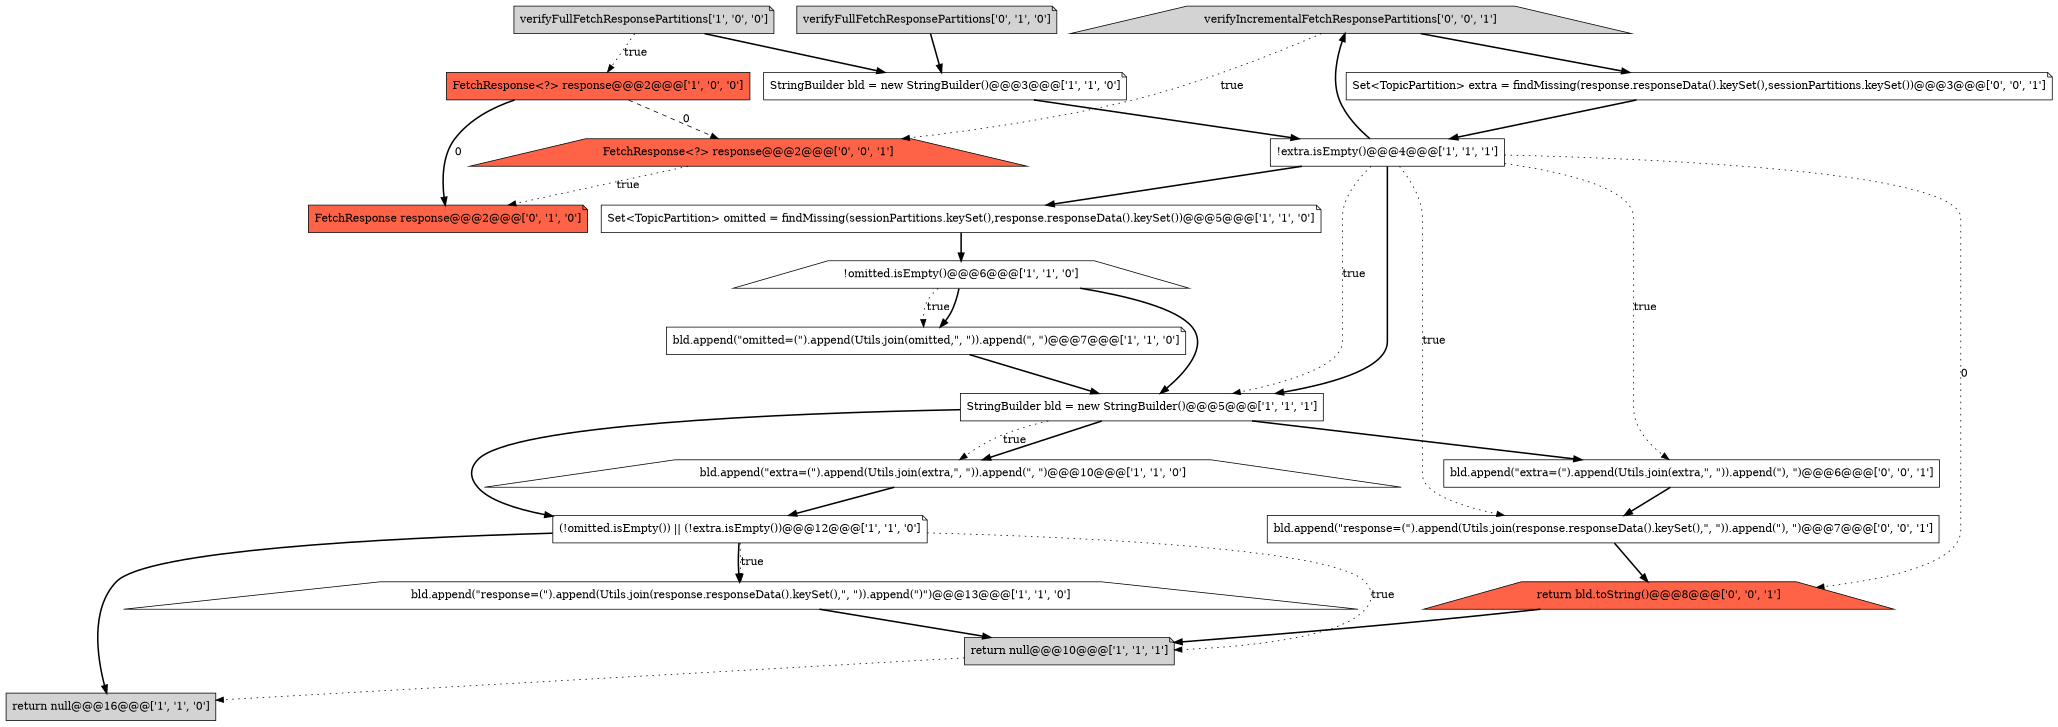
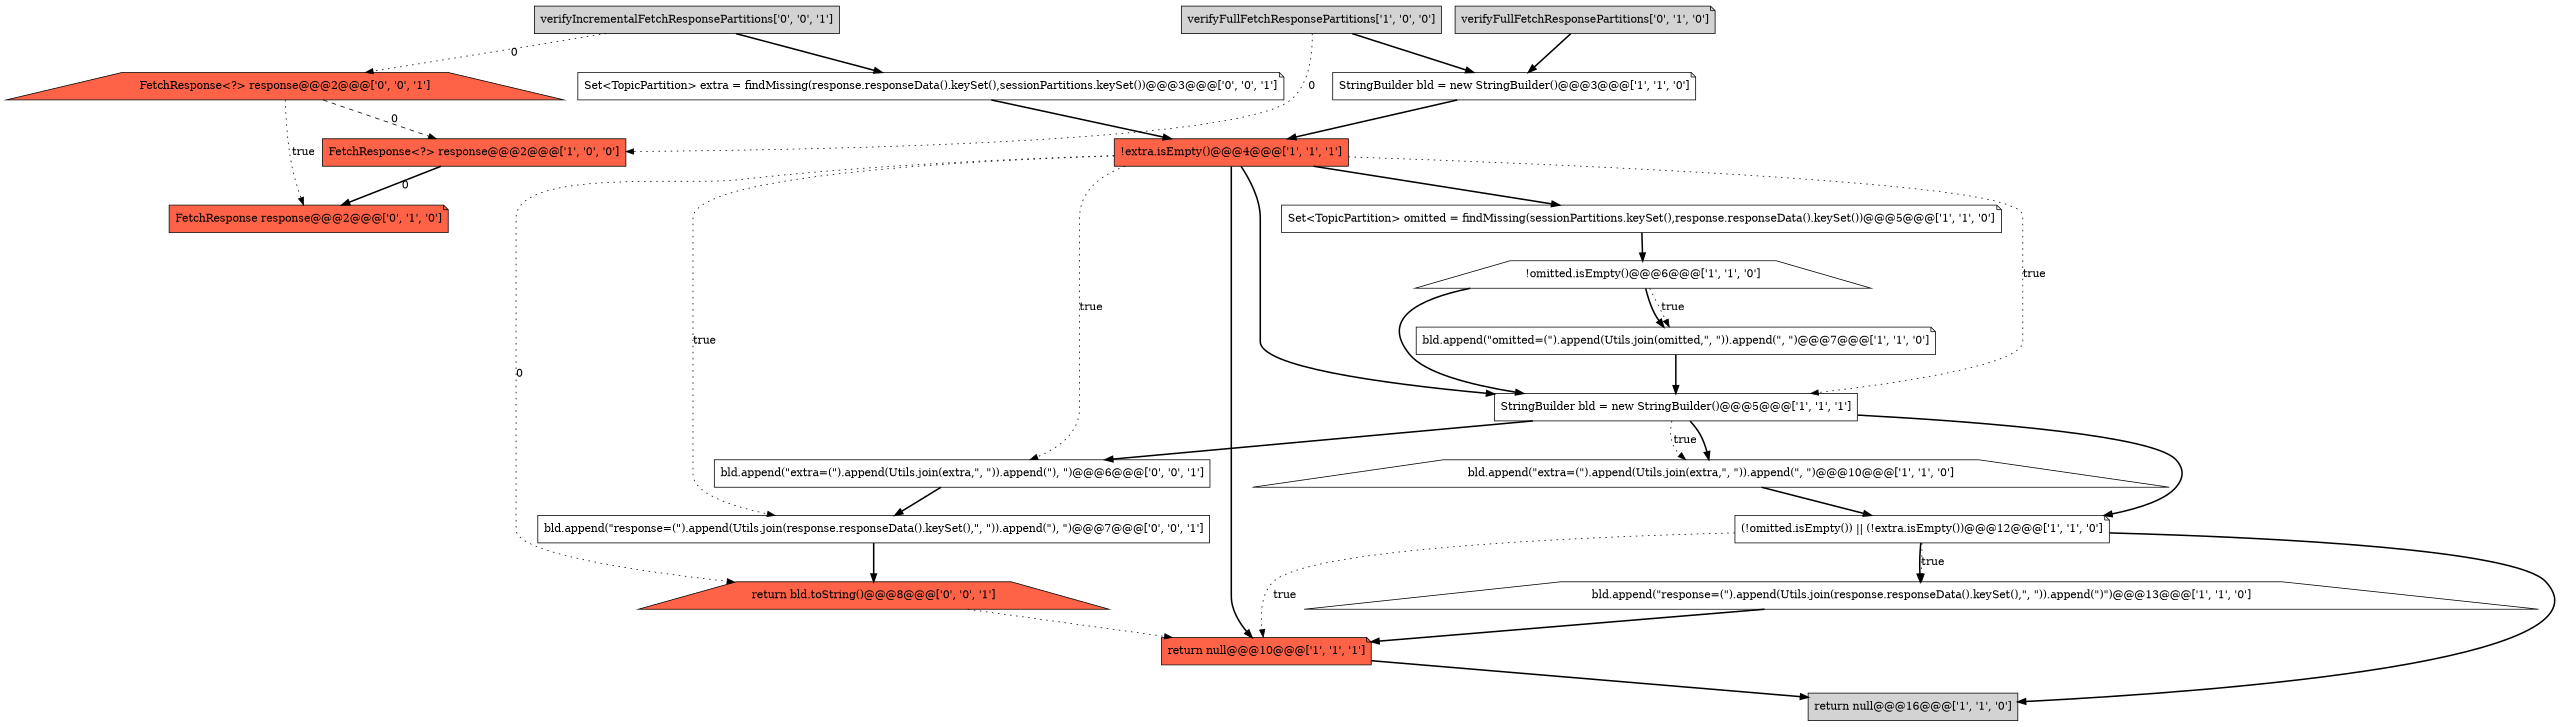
node "verifyFullFetchResponsePartitions['1', '0', '0']": shape note -> box
node "verifyIncrementalFetchResponsePartitions['0', '0', '1']": shape trapezium -> box
edge "verifyFullFetchResponsePartitions['1', '0', '0']" -> "FetchResponse<?> response@@@2@@@['1', '0', '0']": label "true" -> "0"
edge "verifyIncrementalFetchResponsePartitions['0', '0', '1']" -> "FetchResponse<?> response@@@2@@@['0', '0', '1']": label "true" -> "0"
edge "!extra.isEmpty()@@@4@@@['1', '1', '1']" -> "verifyIncrementalFetchResponsePartitions['0', '0', '1']": now "!extra.isEmpty()@@@4@@@['1', '1', '1']" -> "return null@@@10@@@['1', '1', '1']"
edge "FetchResponse<?> response@@@2@@@['1', '0', '0']" -> "FetchResponse<?> response@@@2@@@['0', '0', '1']": reversed
node "!extra.isEmpty()@@@4@@@['1', '1', '1']": fillcolor white -> tomato
edge "return bld.toString()@@@8@@@['0', '0', '1']" -> "return null@@@10@@@['1', '1', '1']": style bold -> dotted
node "return null@@@10@@@['1', '1', '1']": fillcolor lightgray -> tomato
edge "return null@@@10@@@['1', '1', '1']" -> "return null@@@16@@@['1', '1', '0']": style dotted -> bold
